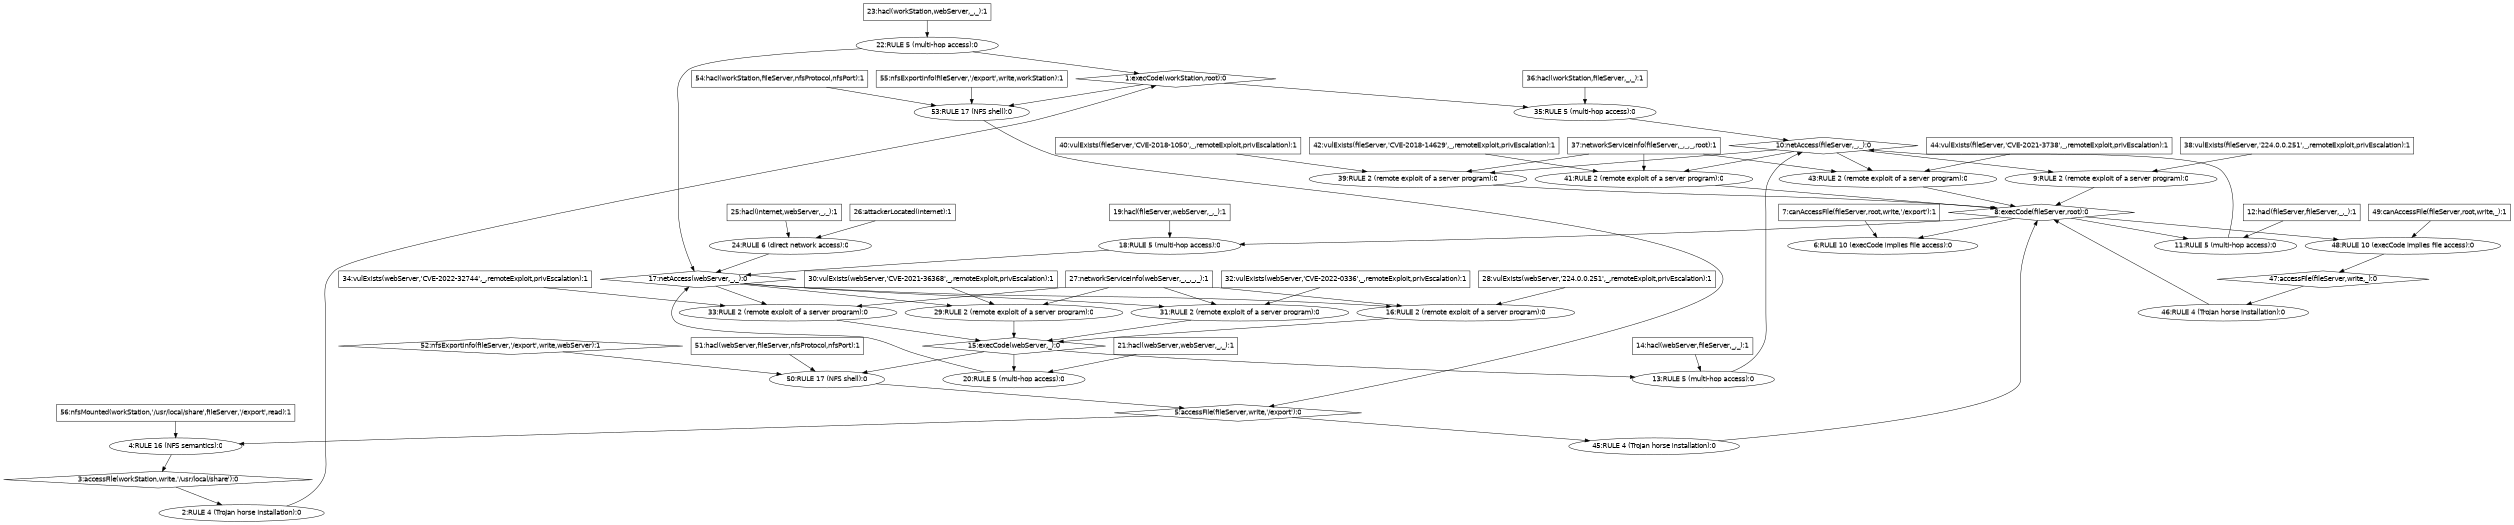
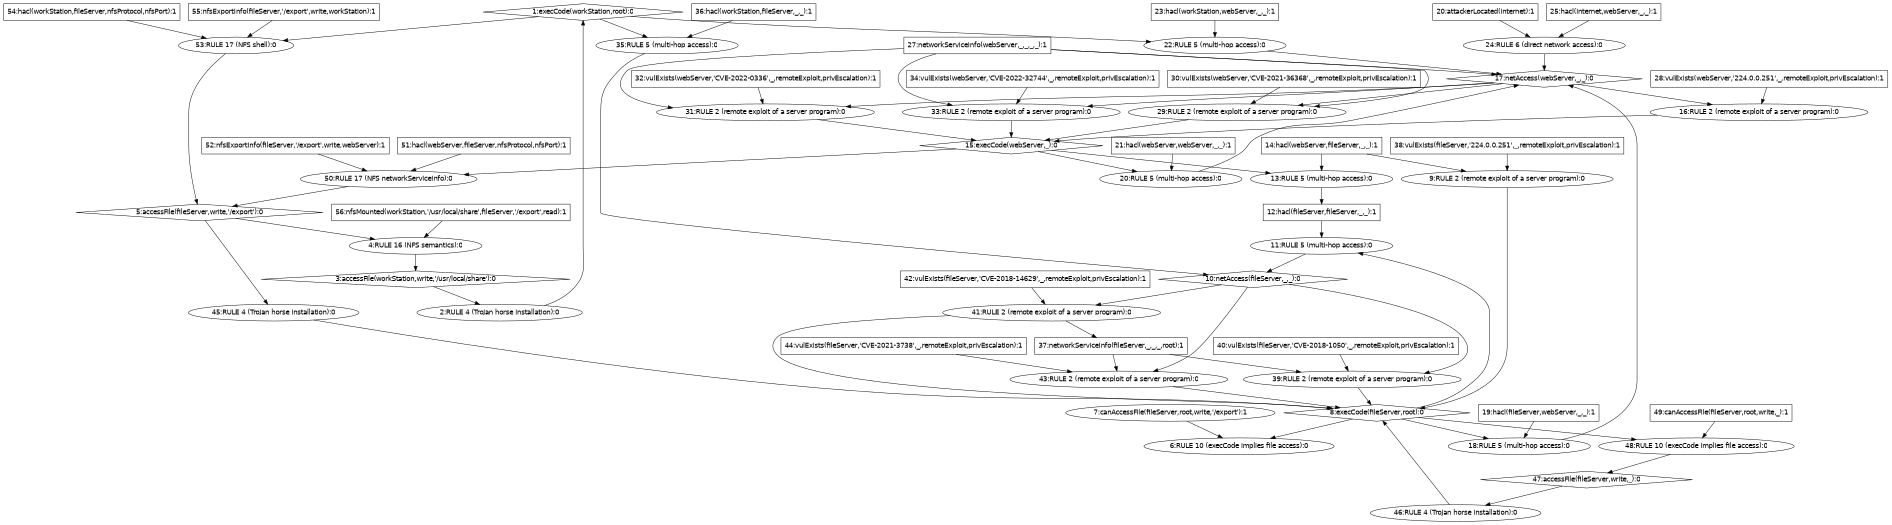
edge "22:RULE 5 (multi-hop access):0" -> "1:execCode(workStation,root):0": reversed
edge "37:networkServiceInfo(fileServer,_,_,_,root):1" -> "41:RULE 2 (remote exploit of a server program):0": reversed
edge "10:netAccess(fileServer,_,_):0" -> "9:RULE 2 (remote exploit of a server program):0": now "14:hacl(webServer,fileServer,_,_):1" -> "9:RULE 2 (remote exploit of a server program):0"
node "26:attackerLocated(internet):1": label "26:attackerLocated(internet):1" -> "20:attackerLocated(internet):1"
node "7:canAccessFile(fileServer,root,write,'/export'):1": shape box -> ellipse
edge "13:RULE 5 (multi-hop access):0" -> "10:netAccess(fileServer,_,_):0": now "13:RULE 5 (multi-hop access):0" -> "12:hacl(fileServer,fileServer,_,_):1"
edge "27:networkServiceInfo(webServer,_,_,_,_):1" -> "16:RULE 2 (remote exploit of a server program):0": now "27:networkServiceInfo(webServer,_,_,_,_):1" -> "17:netAccess(webServer,_,_):0"
node "52:nfsExportInfo(fileServer,'/export',write,webServer):1": shape diamond -> box
node "50:RULE 17 (NFS shell):0": label "50:RULE 17 (NFS shell):0" -> "50:RULE 17 (NFS networkServiceInfo):0"
